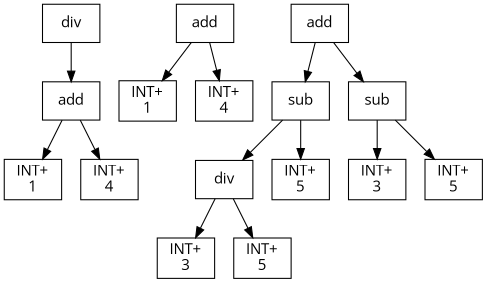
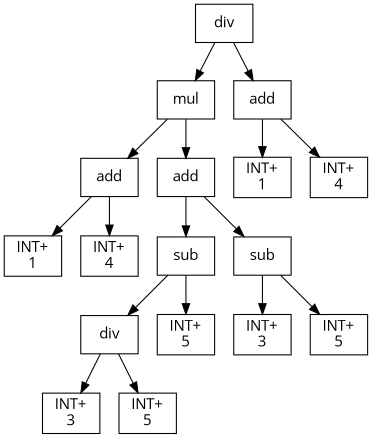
node "mul": added
